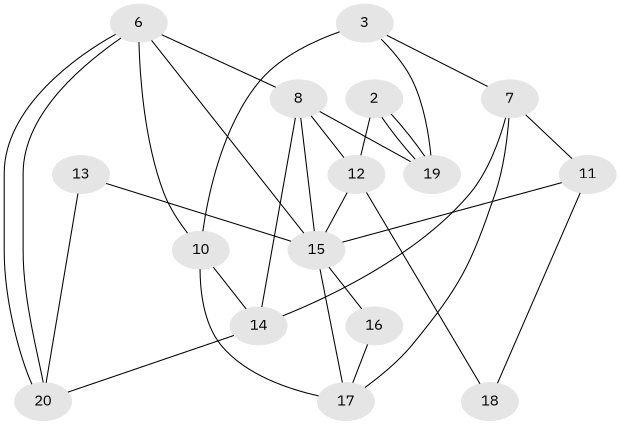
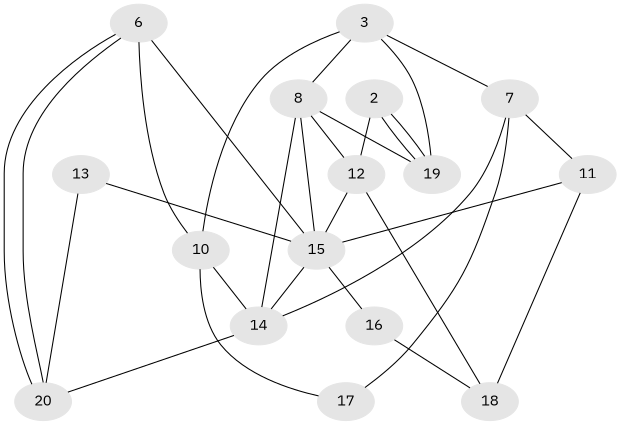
edge "6" -- "8": now "3" -- "8"
edge "15" -- "17": now "15" -- "14"
edge "16" -- "17": now "16" -- "18"
